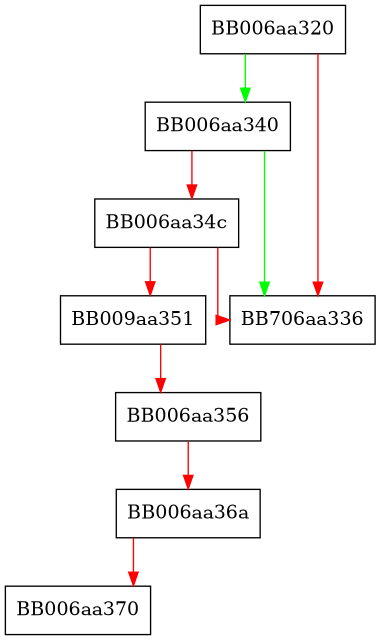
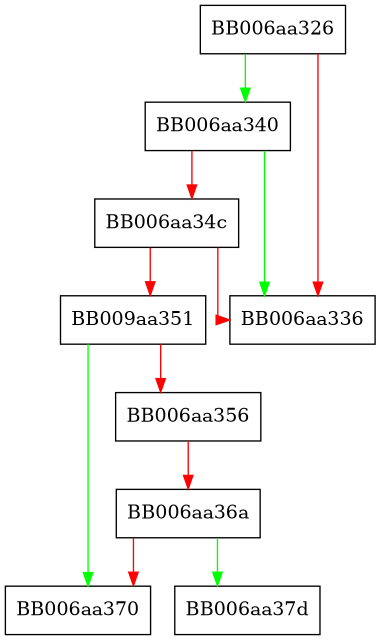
node "BB006aa320": label "BB006aa320" -> "BB006aa326"
node "BB706aa336": label "BB706aa336" -> "BB006aa336"
edge "BB009aa351" -> "BB006aa370": added
node "BB006aa37d": added
